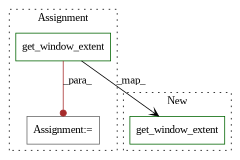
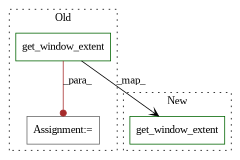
cluster "Assignment": label "Assignment" -> "Old"
